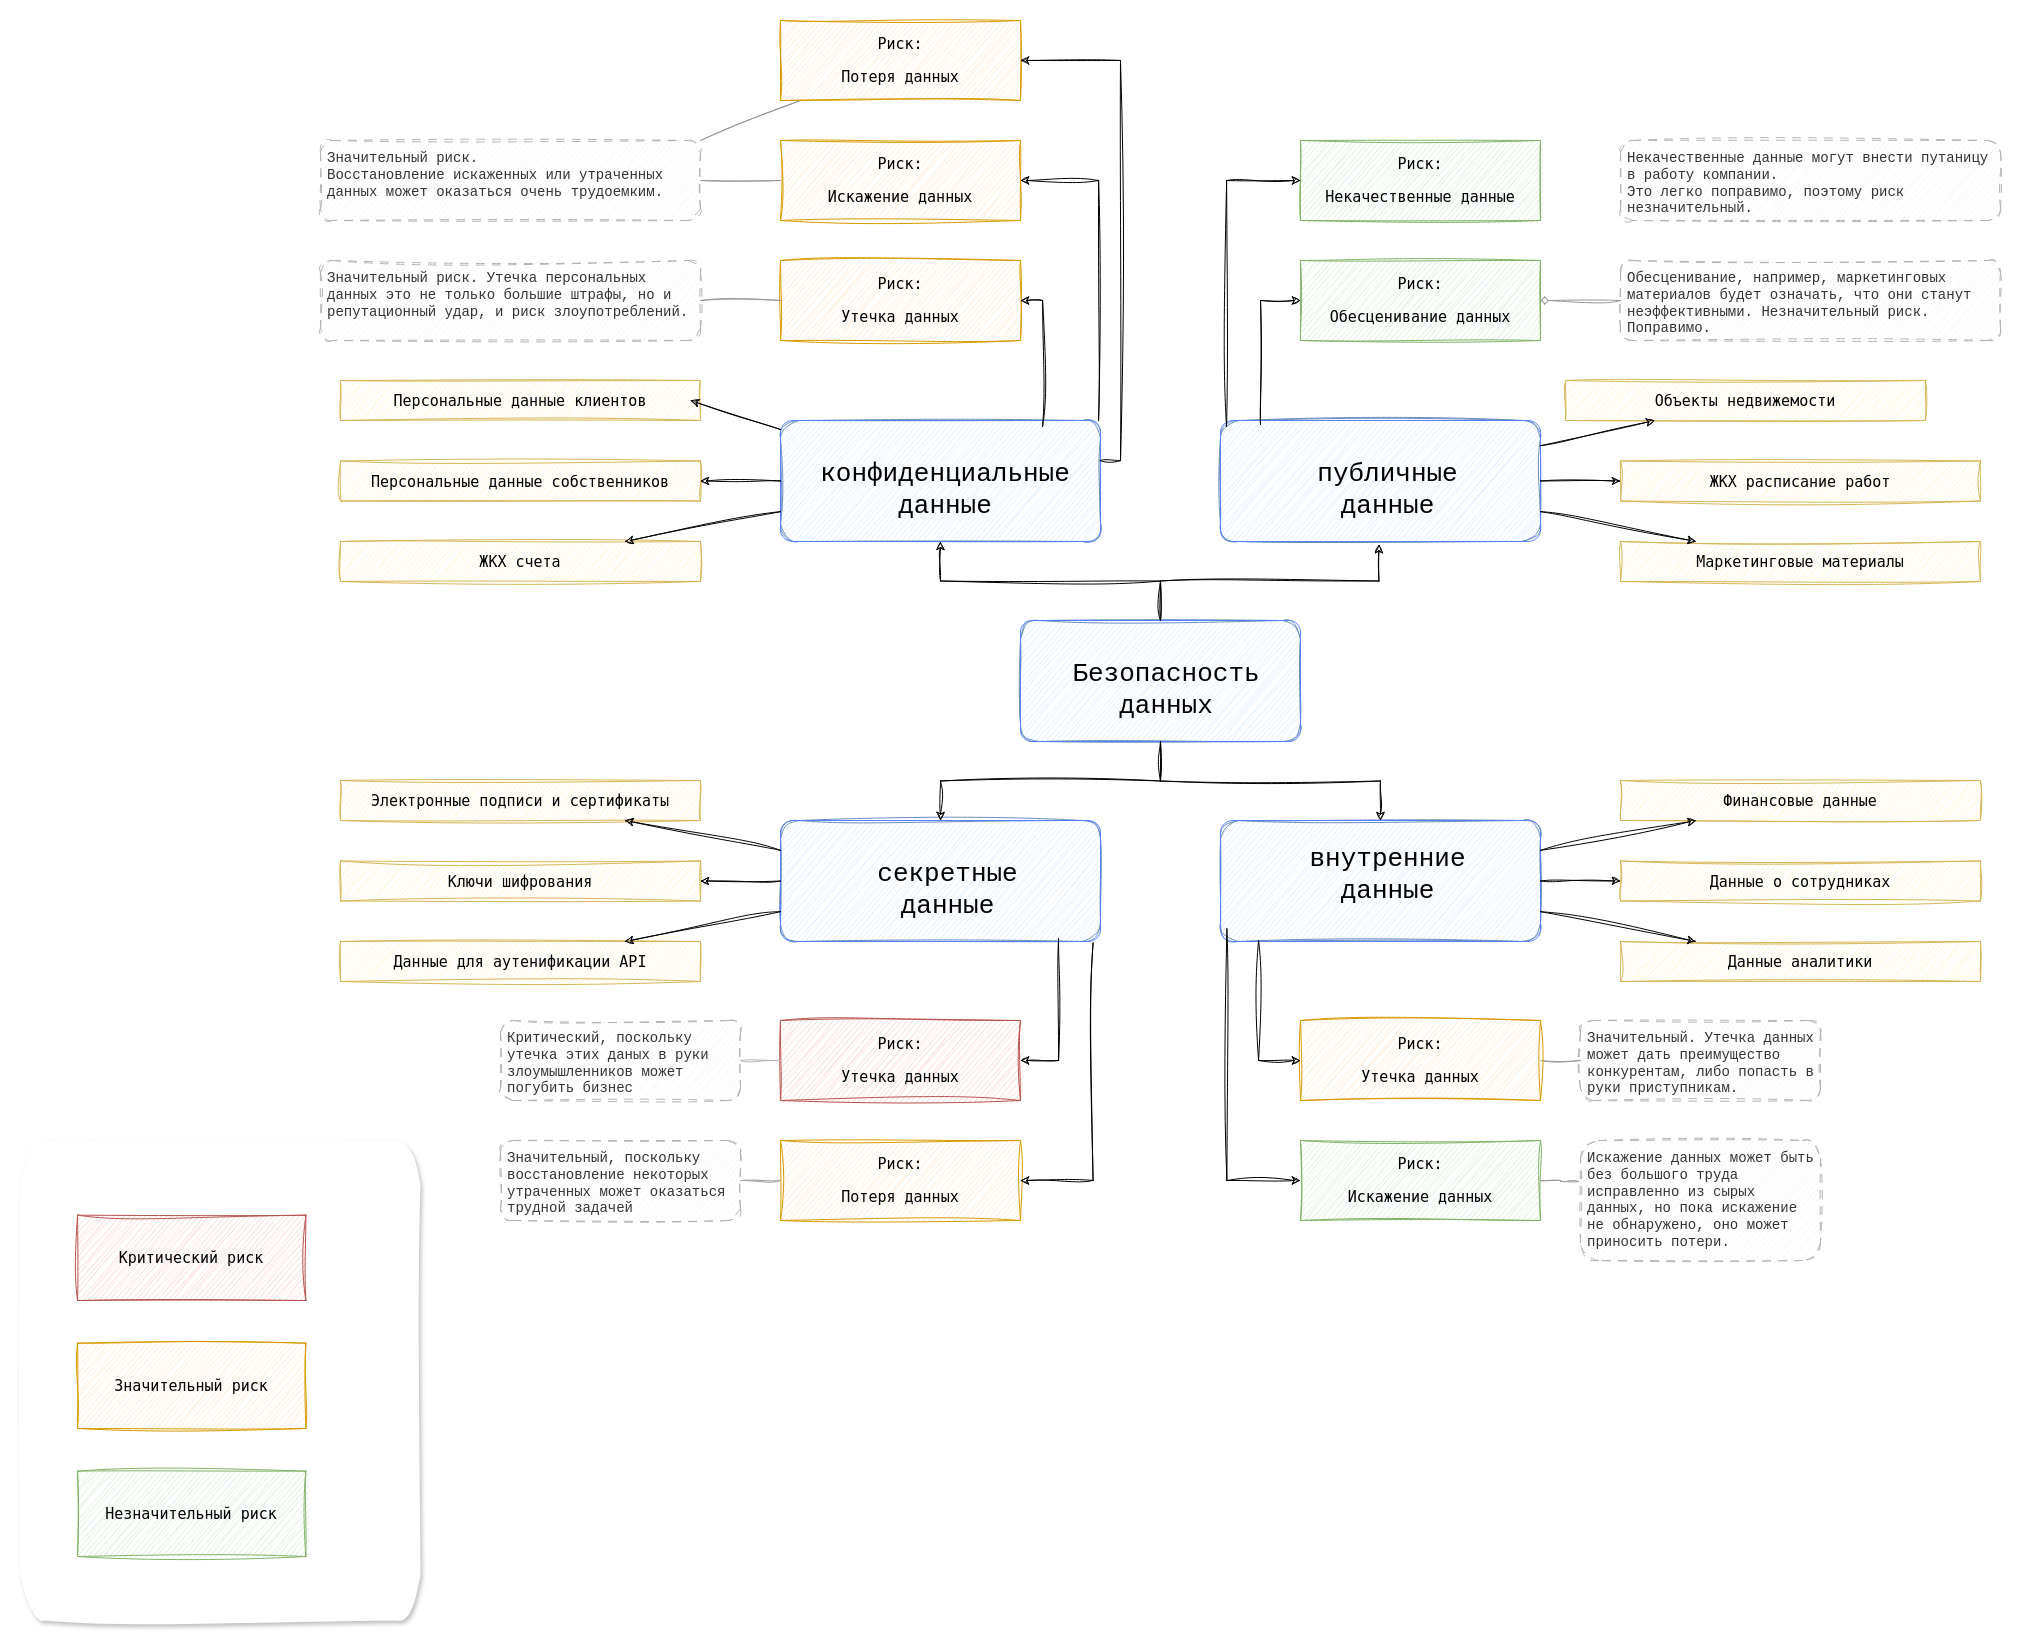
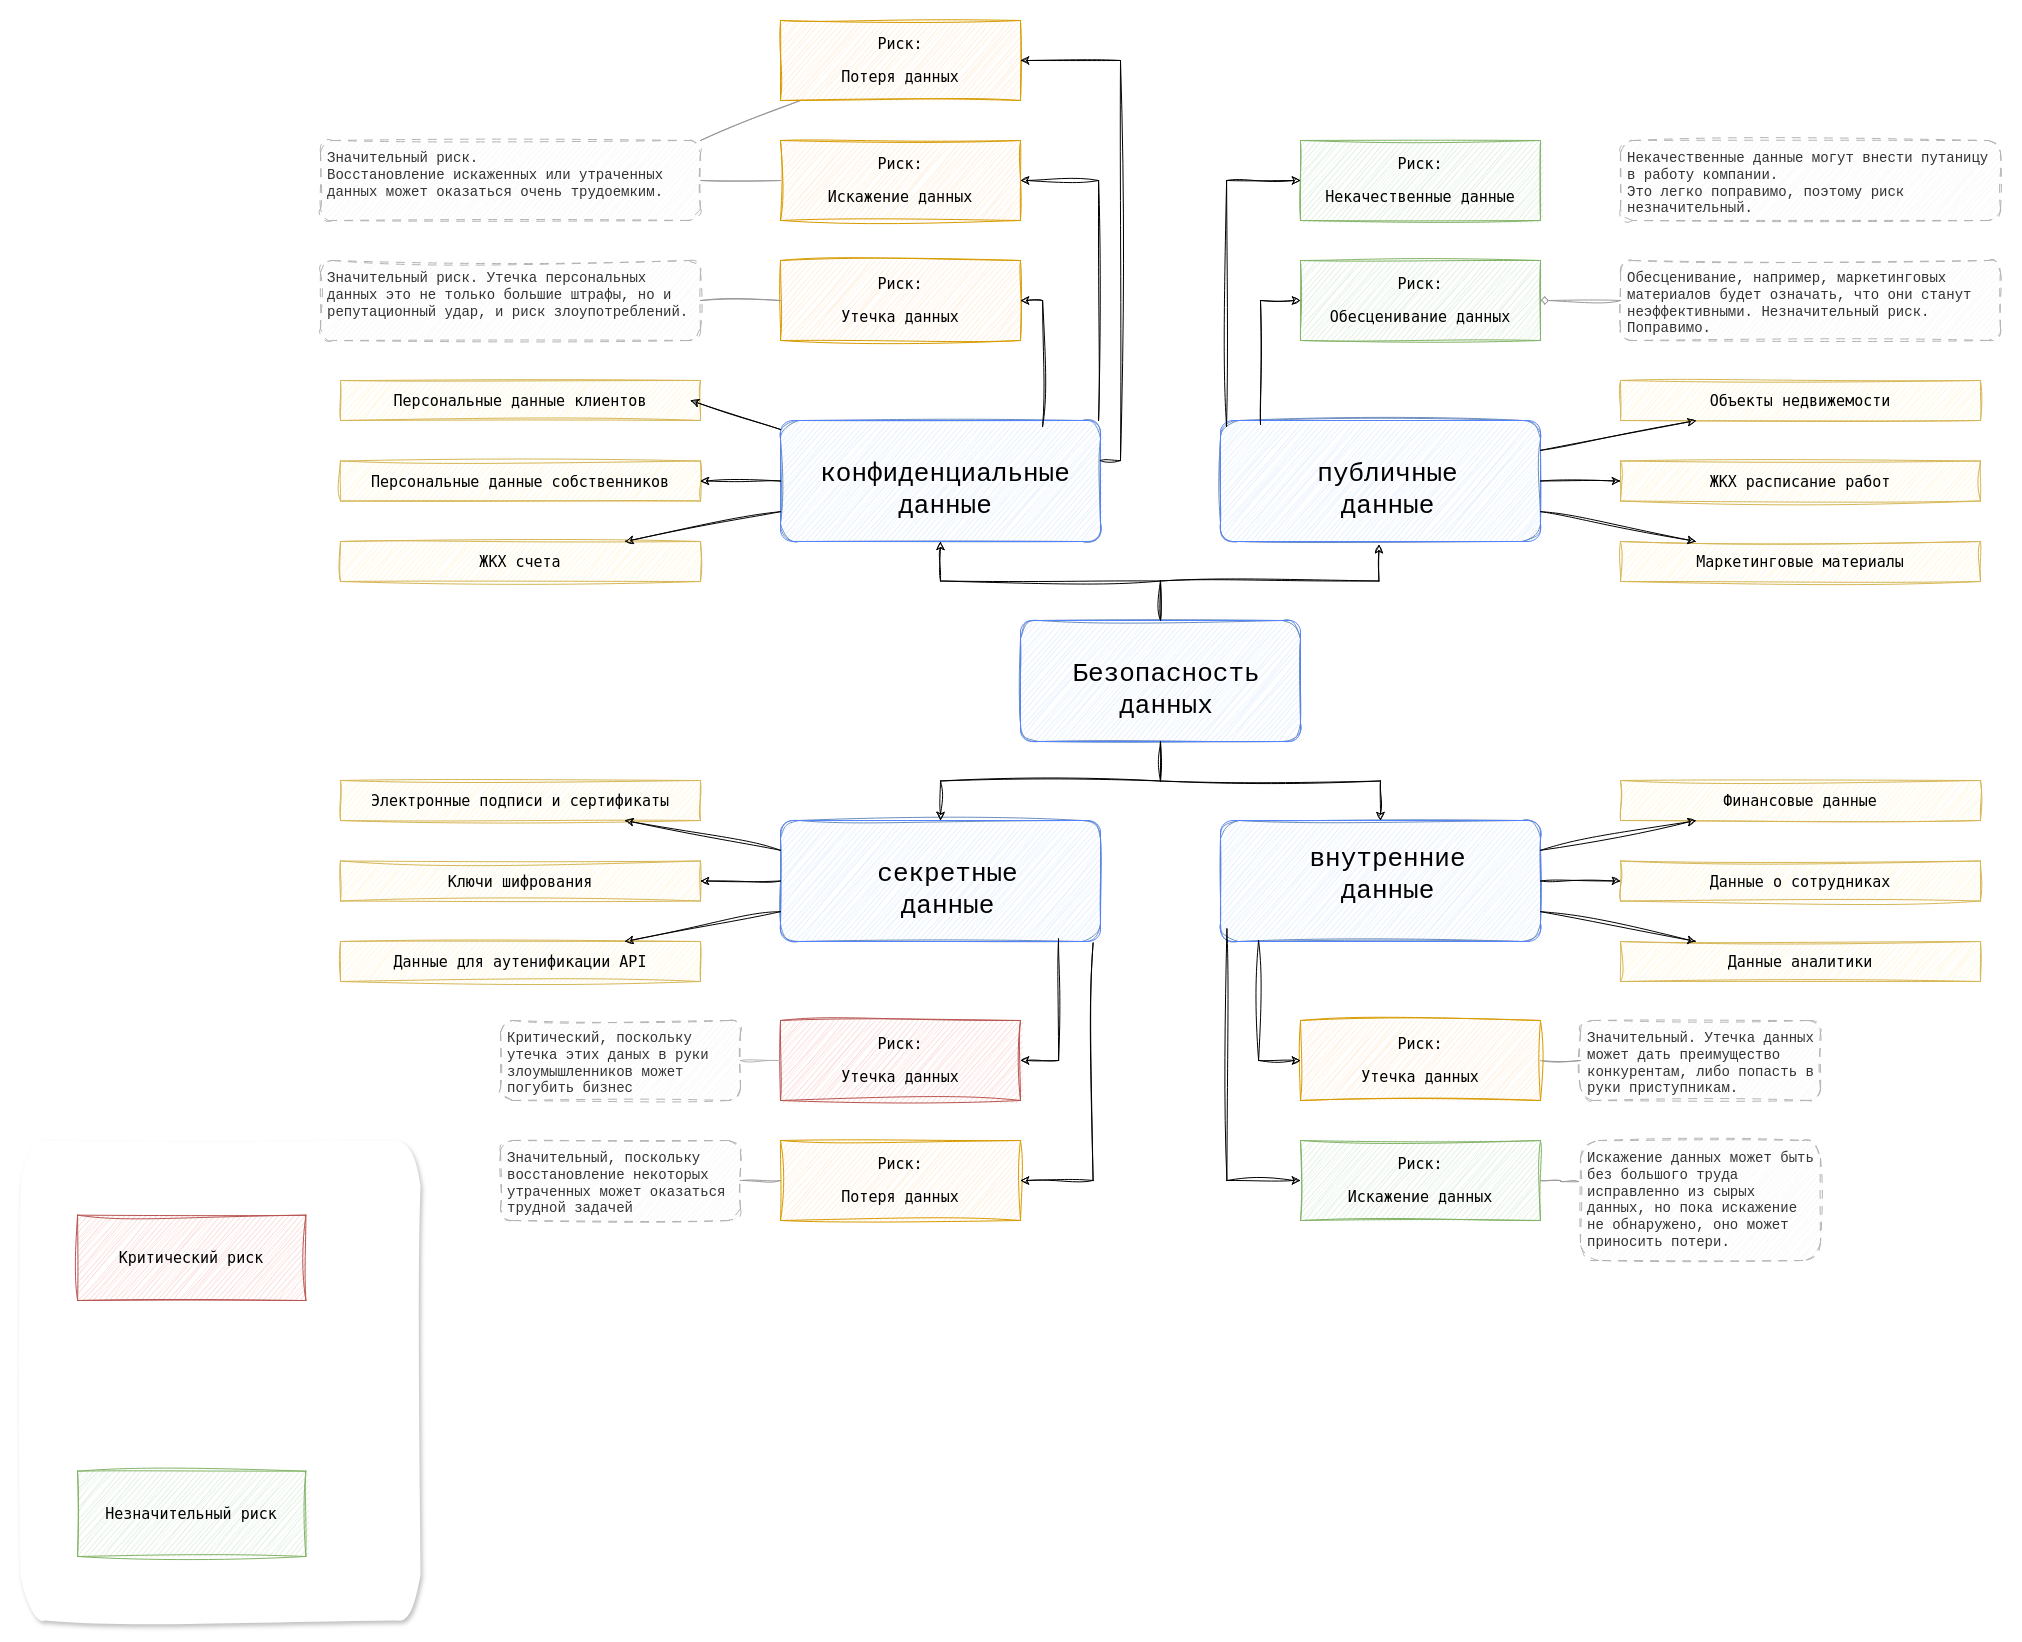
node "Объекты недвижемости": moved (1746, 401) -> (1801, 401)
node "Значительный риск": removed
